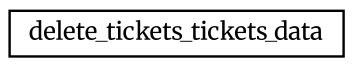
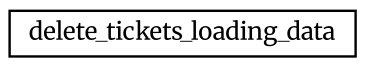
node "delete_tickets_tickets_data": label "delete_tickets_tickets_data" -> "delete_tickets_loading_data"
